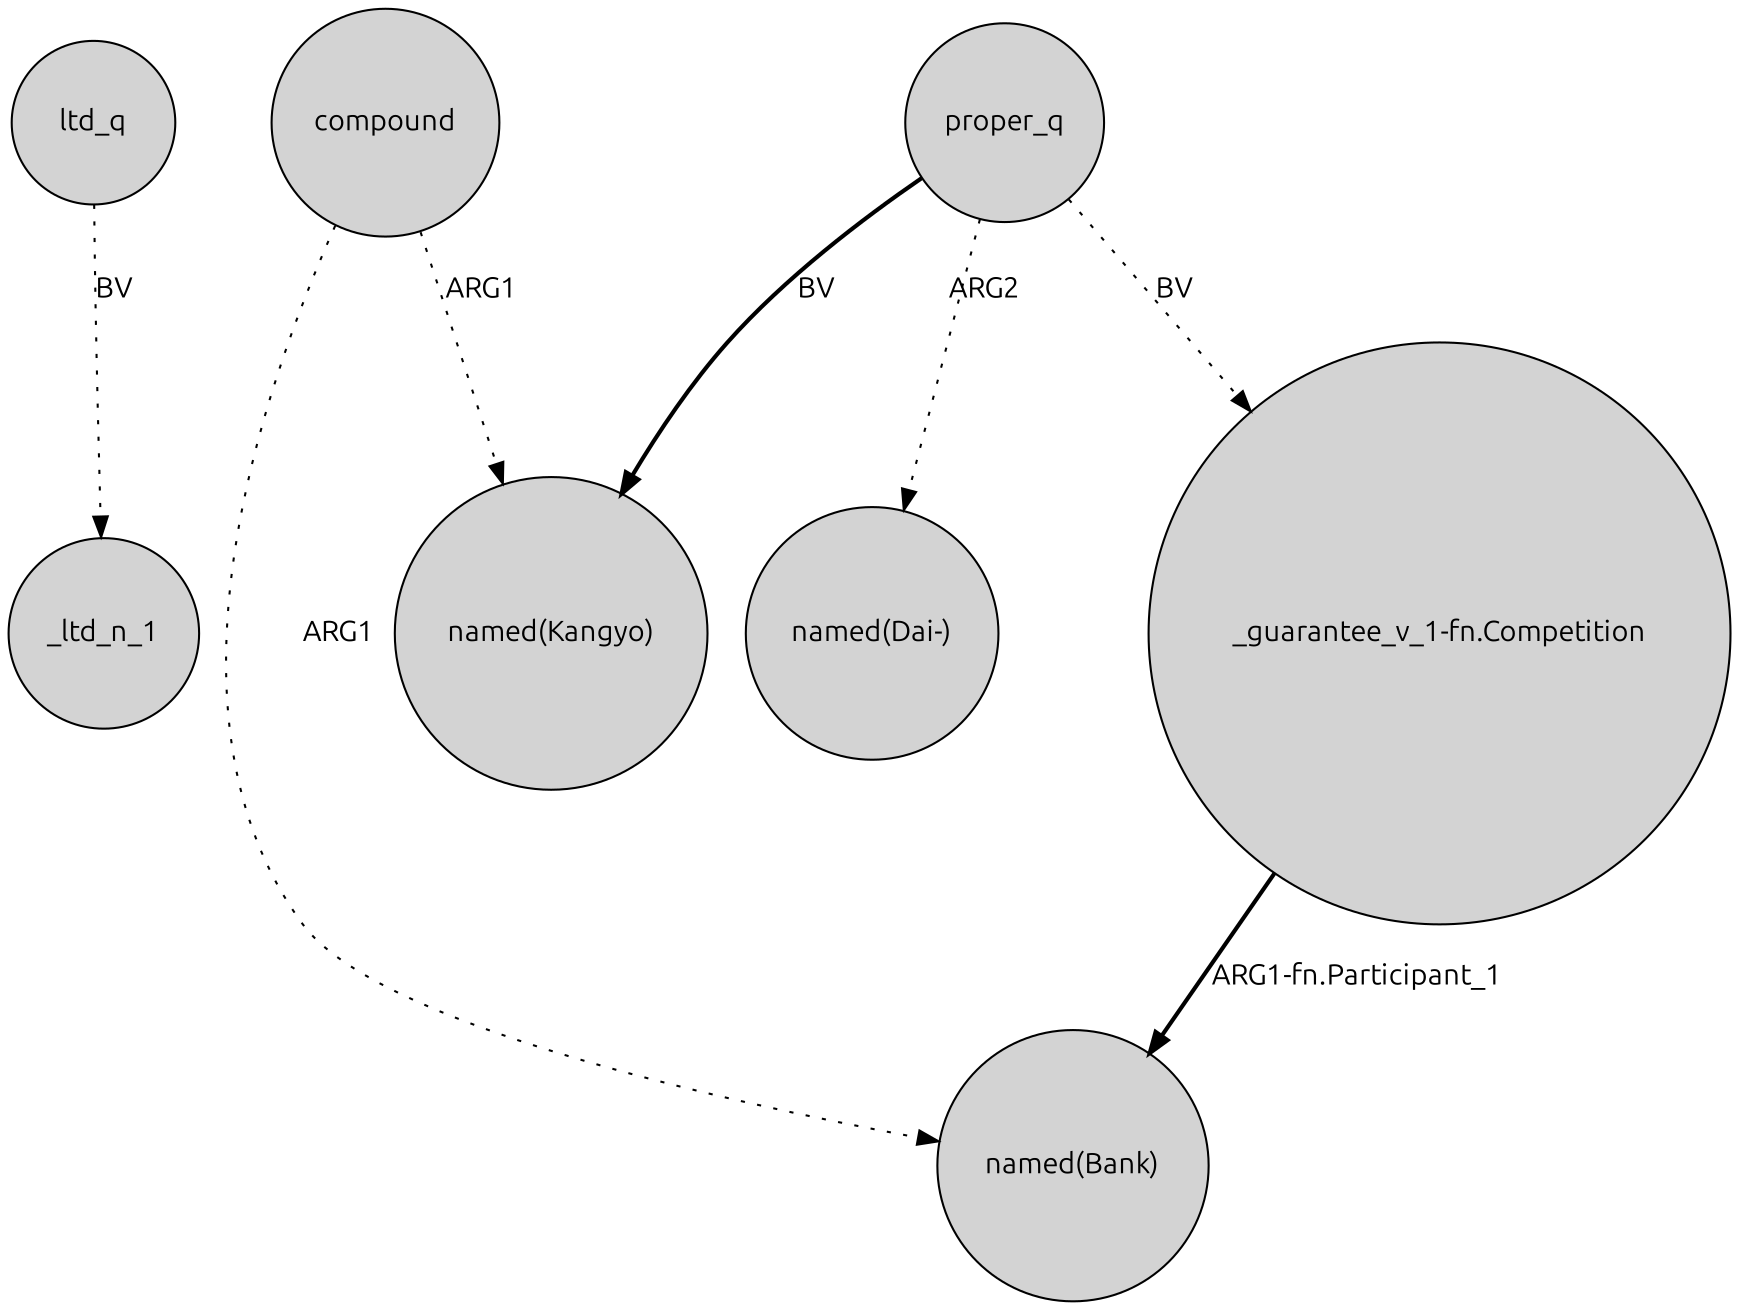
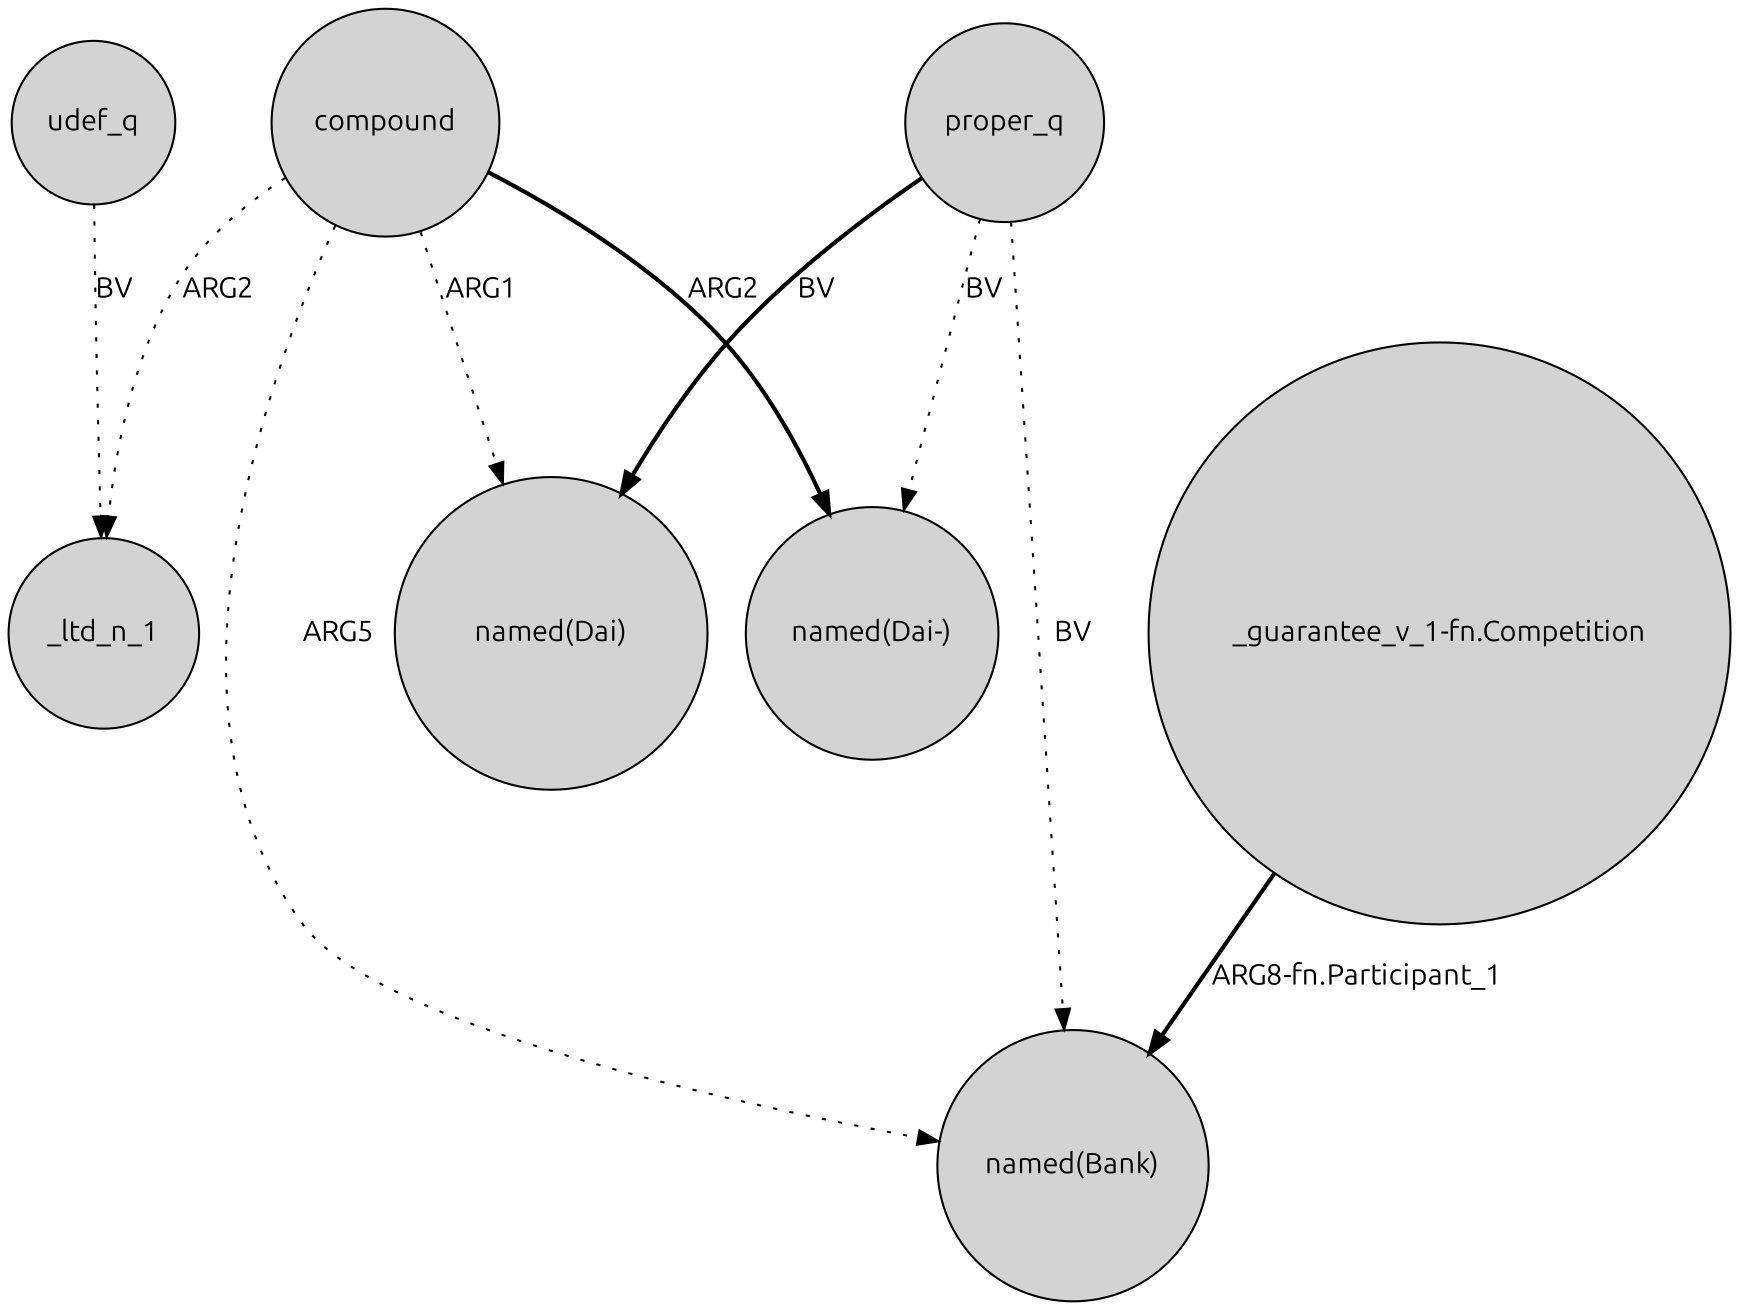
node "ltd_q": label "ltd_q" -> "udef_q"
edge "proper_q" -> "named(Dai-)": label "ARG2" -> "BV"
edge "proper_q" -> "_guarantee_v_1-fn.Competition": now "proper_q" -> "named(Bank)"
edge "compound" -> "named(Dai-)": added, label "ARG2"
edge "compound" -> "_ltd_n_1": added, label "ARG2"
edge "compound" -> "named(Bank)": label "ARG1" -> "ARG5"
node "named(Kangyo)": label "named(Kangyo)" -> "named(Dai)"
edge "_guarantee_v_1-fn.Competition" -> "named(Bank)": label "ARG1-fn.Participant_1" -> "ARG8-fn.Participant_1"
